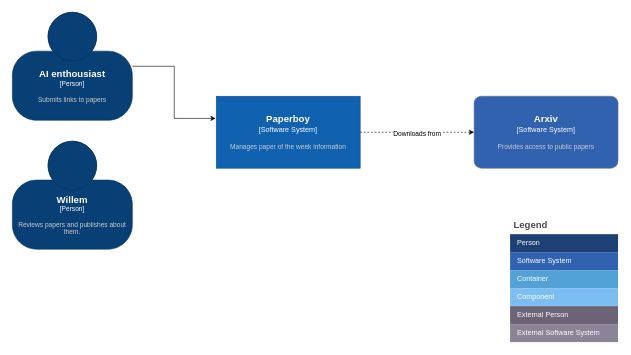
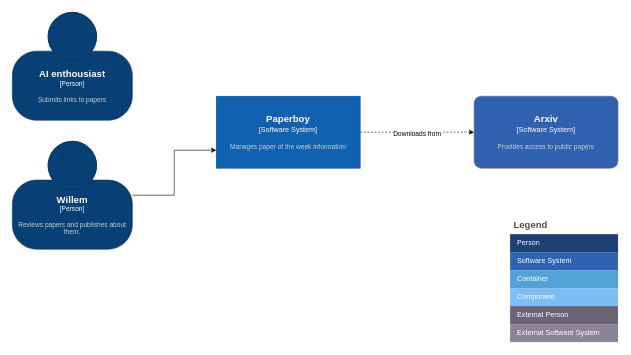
edge "AI enthousiast [Person] Submits links to papers" -> "Paperboy [Software System] Manages paper of the week information": removed
edge "Willem [Person] Reviews papers and publishes about them." -> "Paperboy [Software System] Manages paper of the week information": added
